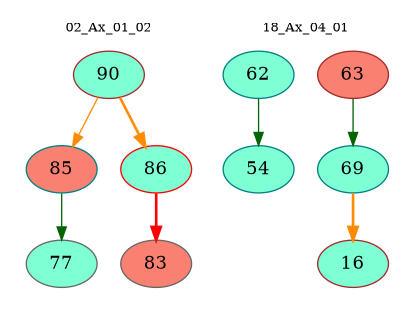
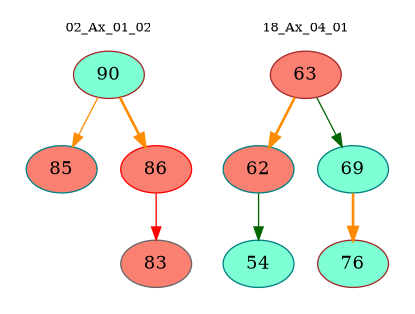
node "62": fillcolor aquamarine -> salmon
edge "63" -> "62": added
node "86": fillcolor aquamarine -> salmon
edge "86" -> "83": style bold -> solid
node "77": removed
node "16": label "16" -> "76"
